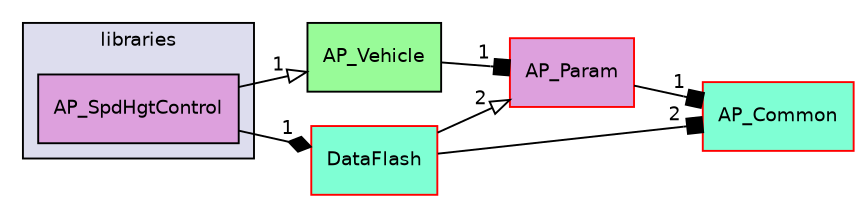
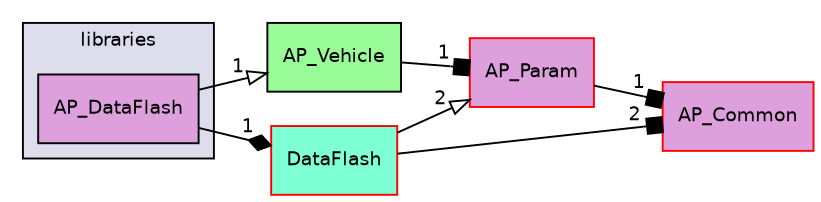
node "AP_SpdHgtControl": label "AP_SpdHgtControl" -> "AP_DataFlash"
node "AP_Common": fillcolor aquamarine -> plum
